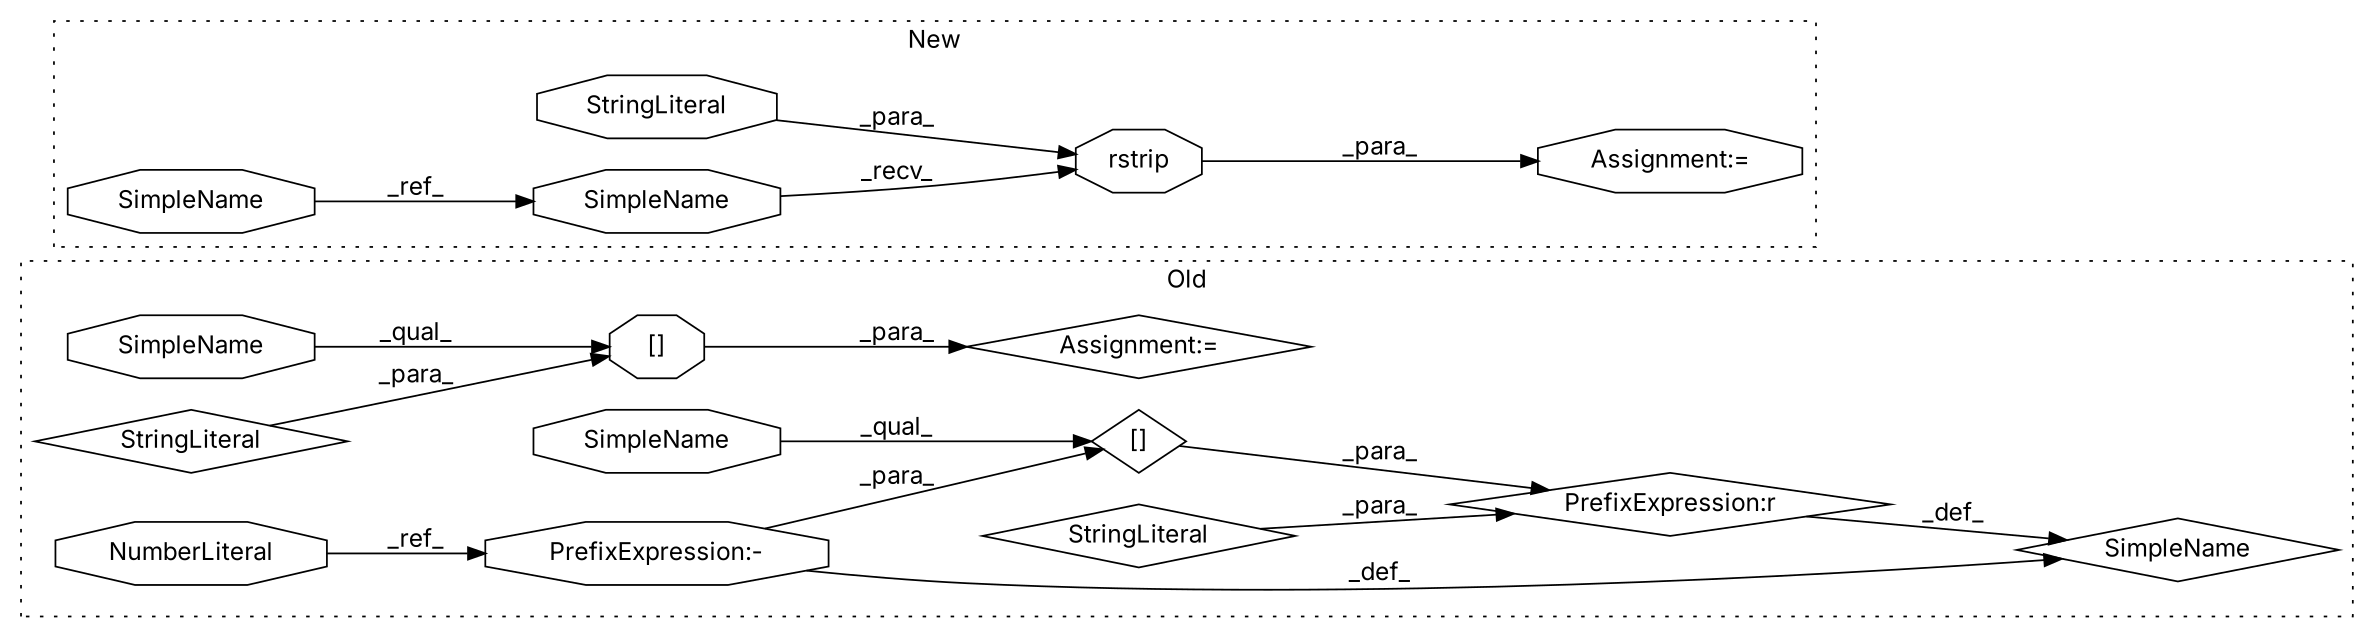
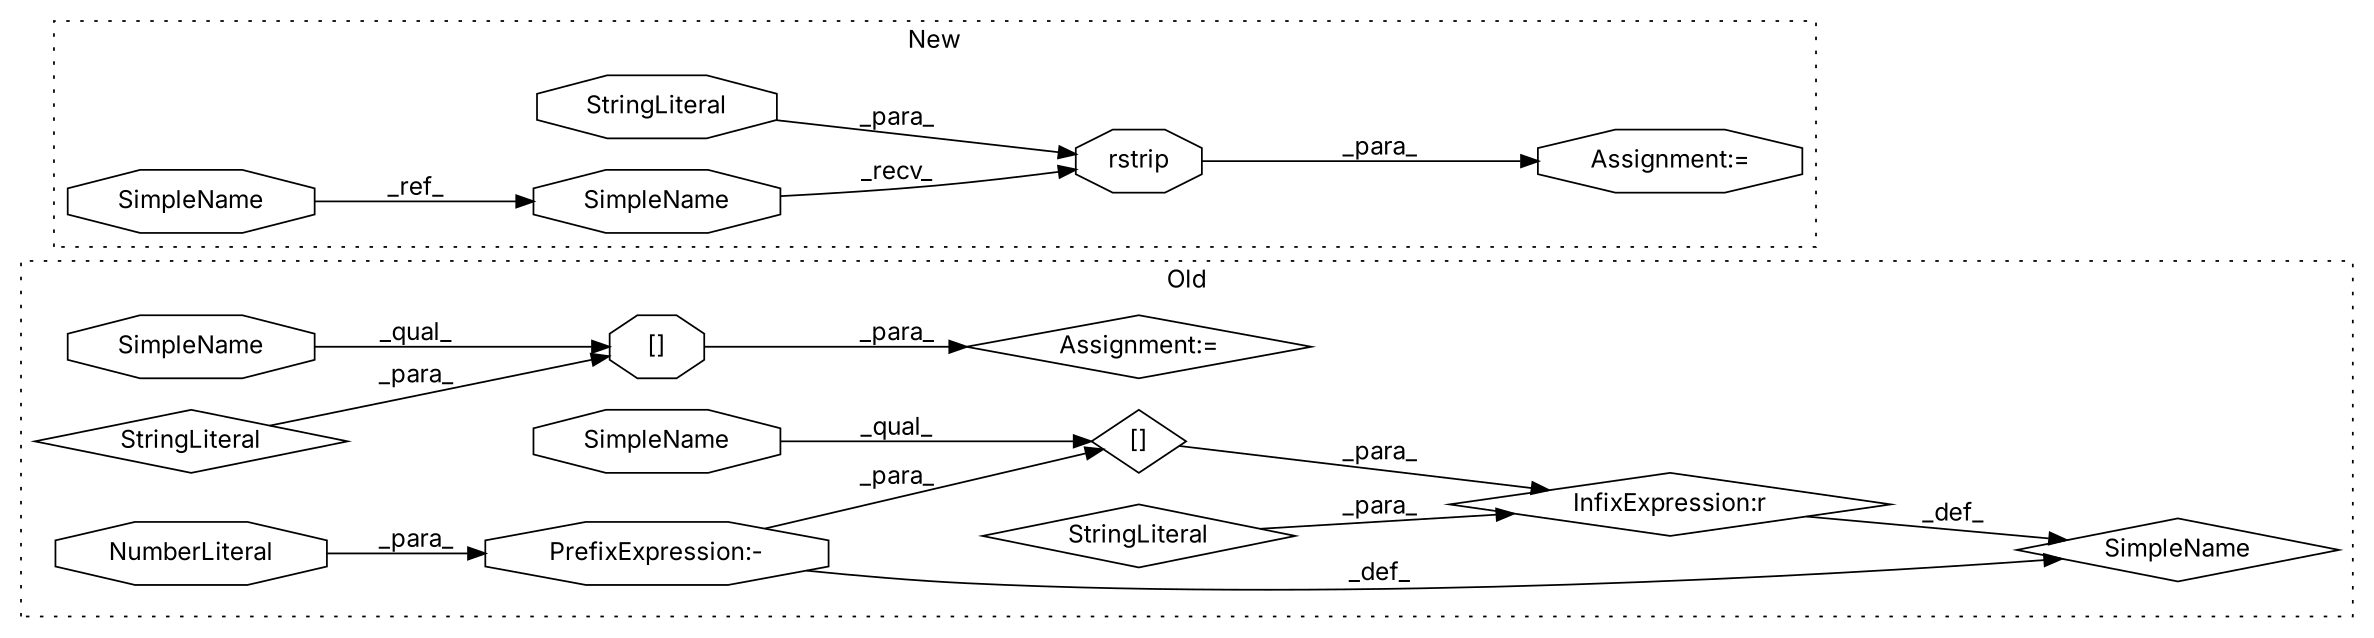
node "PrefixExpression:r": label "PrefixExpression:r" -> "InfixExpression:r"
edge "NumberLiteral" -> "PrefixExpression:-": label "_ref_" -> "_para_"
